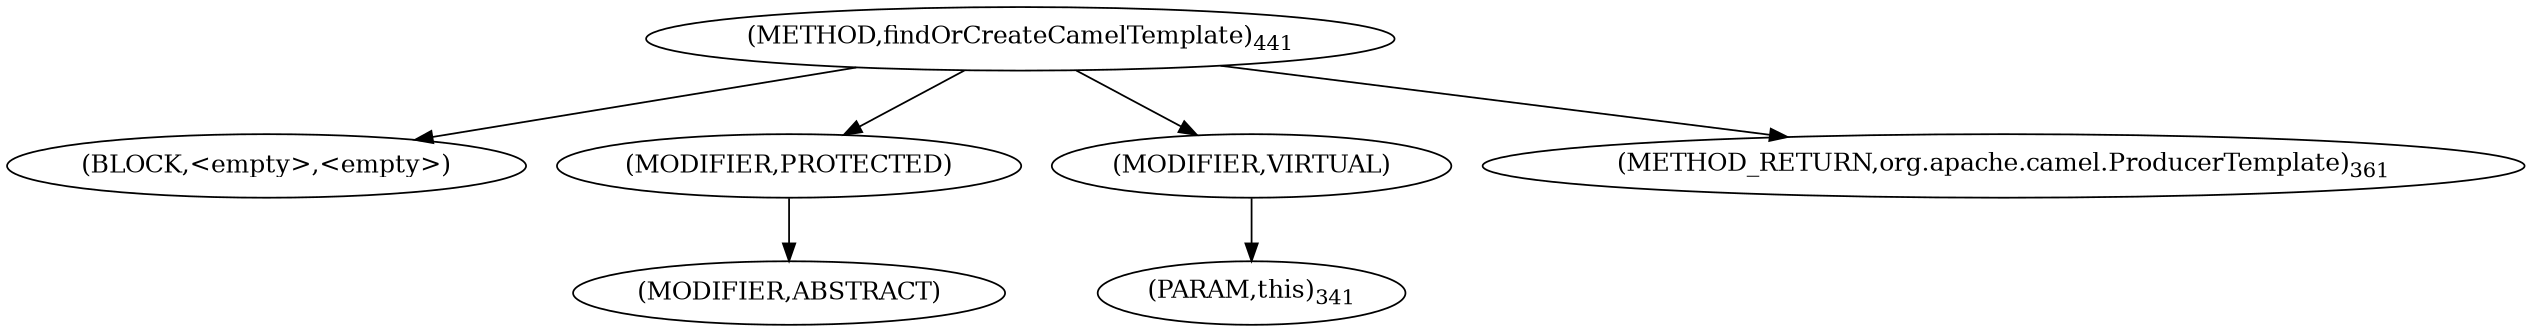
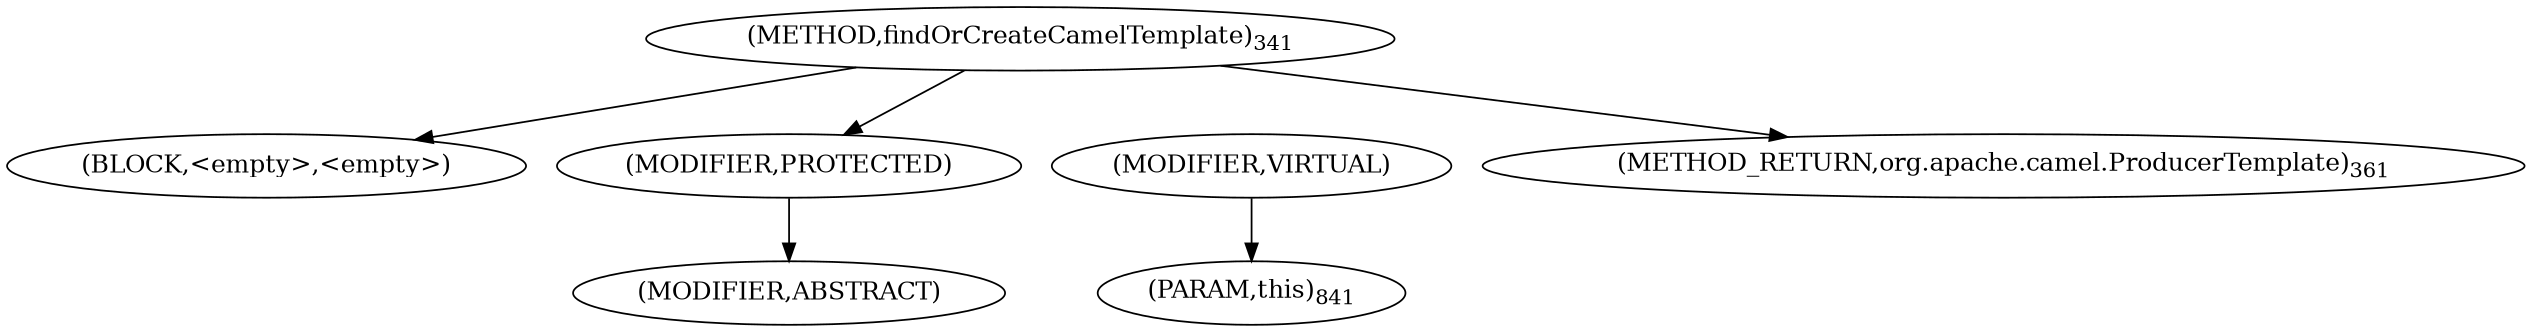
node "(METHOD,findOrCreateCamelTemplate)": text "441" -> "341"
edge "(METHOD,findOrCreateCamelTemplate)" -> "(MODIFIER,VIRTUAL)": removed
node "(PARAM,this)": text "341" -> "841"
